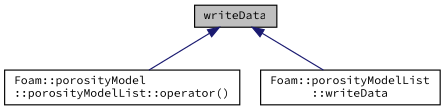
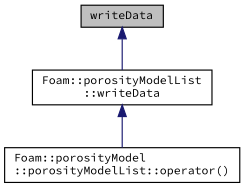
edge "Foam::porosityModel ::porosityModelList::operator()" -> "writeData": now "Foam::porosityModel ::porosityModelList::operator()" -> "Foam::porosityModelList ::writeData"
